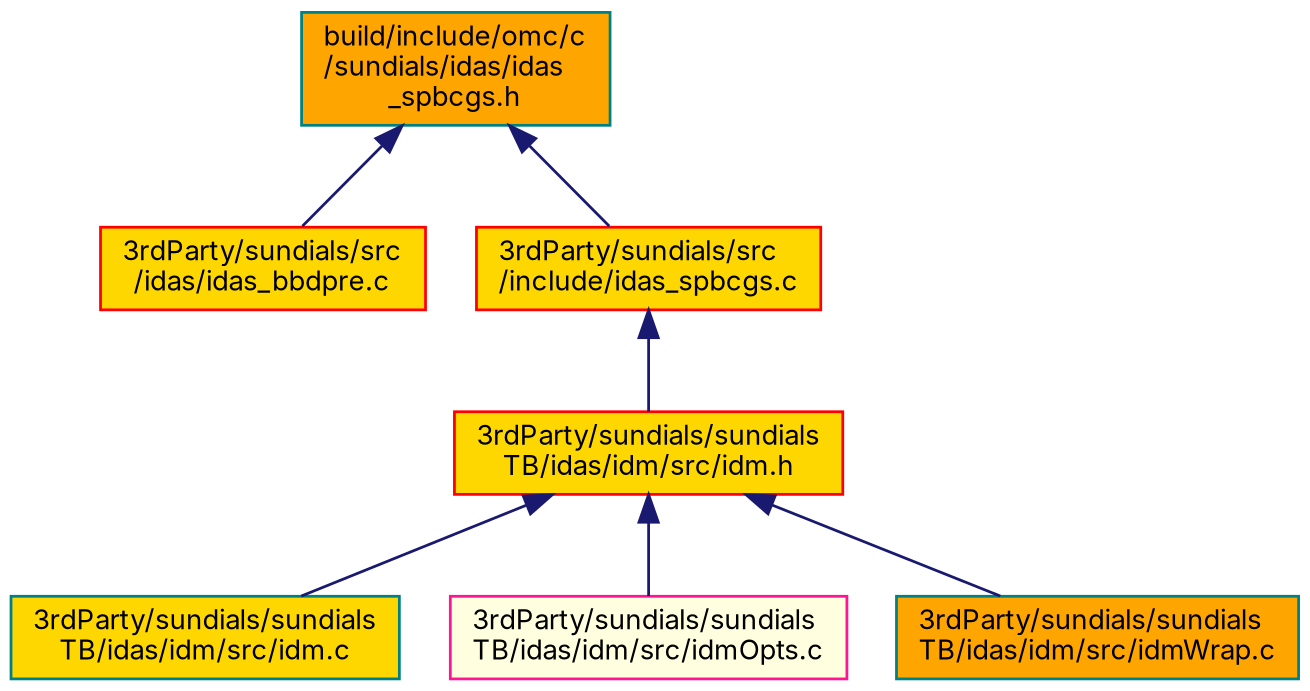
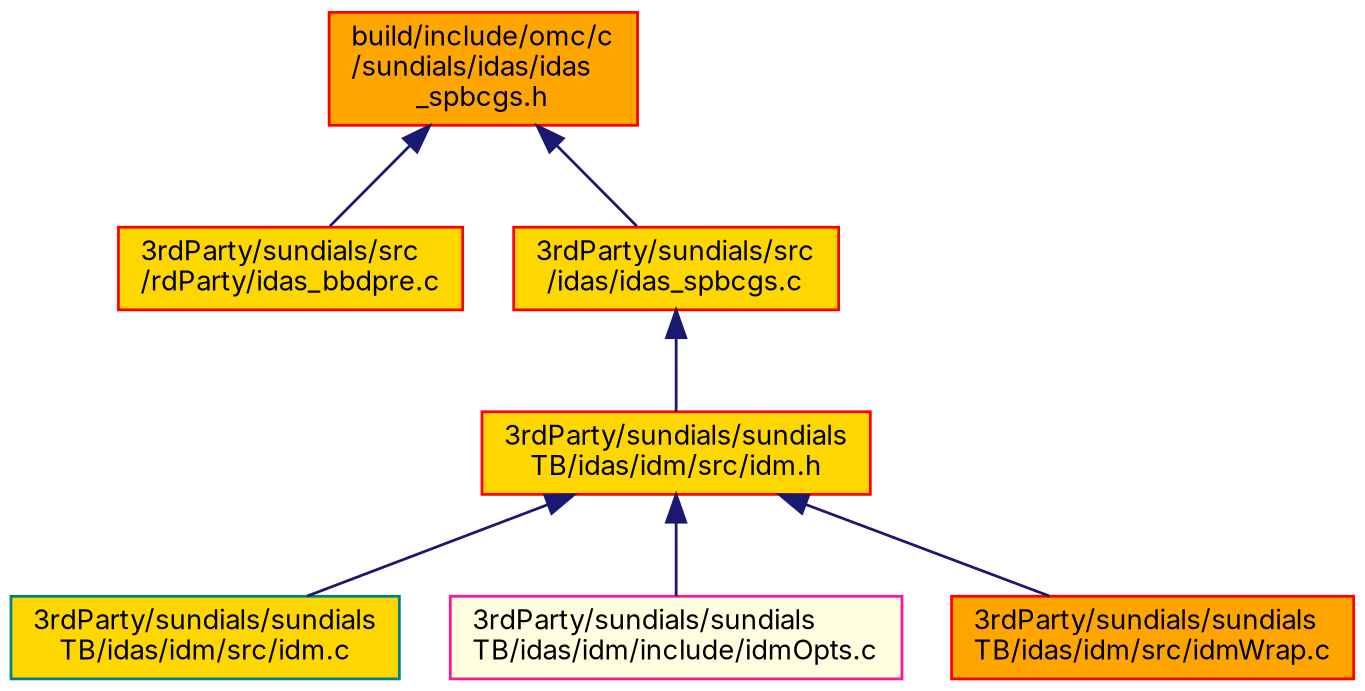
node "build/include/omc/c /sundials/idas/idas _spbcgs.h": color teal -> red
node "3rdParty/sundials/src /idas/idas_bbdpre.c": label "3rdParty/sundials/src /idas/idas_bbdpre.c" -> "3rdParty/sundials/src /rdParty/idas_bbdpre.c"
node "3rdParty/sundials/src /include/idas_spbcgs.c": label "3rdParty/sundials/src /include/idas_spbcgs.c" -> "3rdParty/sundials/src /idas/idas_spbcgs.c"
node "3rdParty/sundials/sundials TB/idas/idm/src/idmOpts.c": label "3rdParty/sundials/sundials TB/idas/idm/src/idmOpts.c" -> "3rdParty/sundials/sundials TB/idas/idm/include/idmOpts.c"
node "3rdParty/sundials/sundials TB/idas/idm/src/idmWrap.c": color teal -> red
